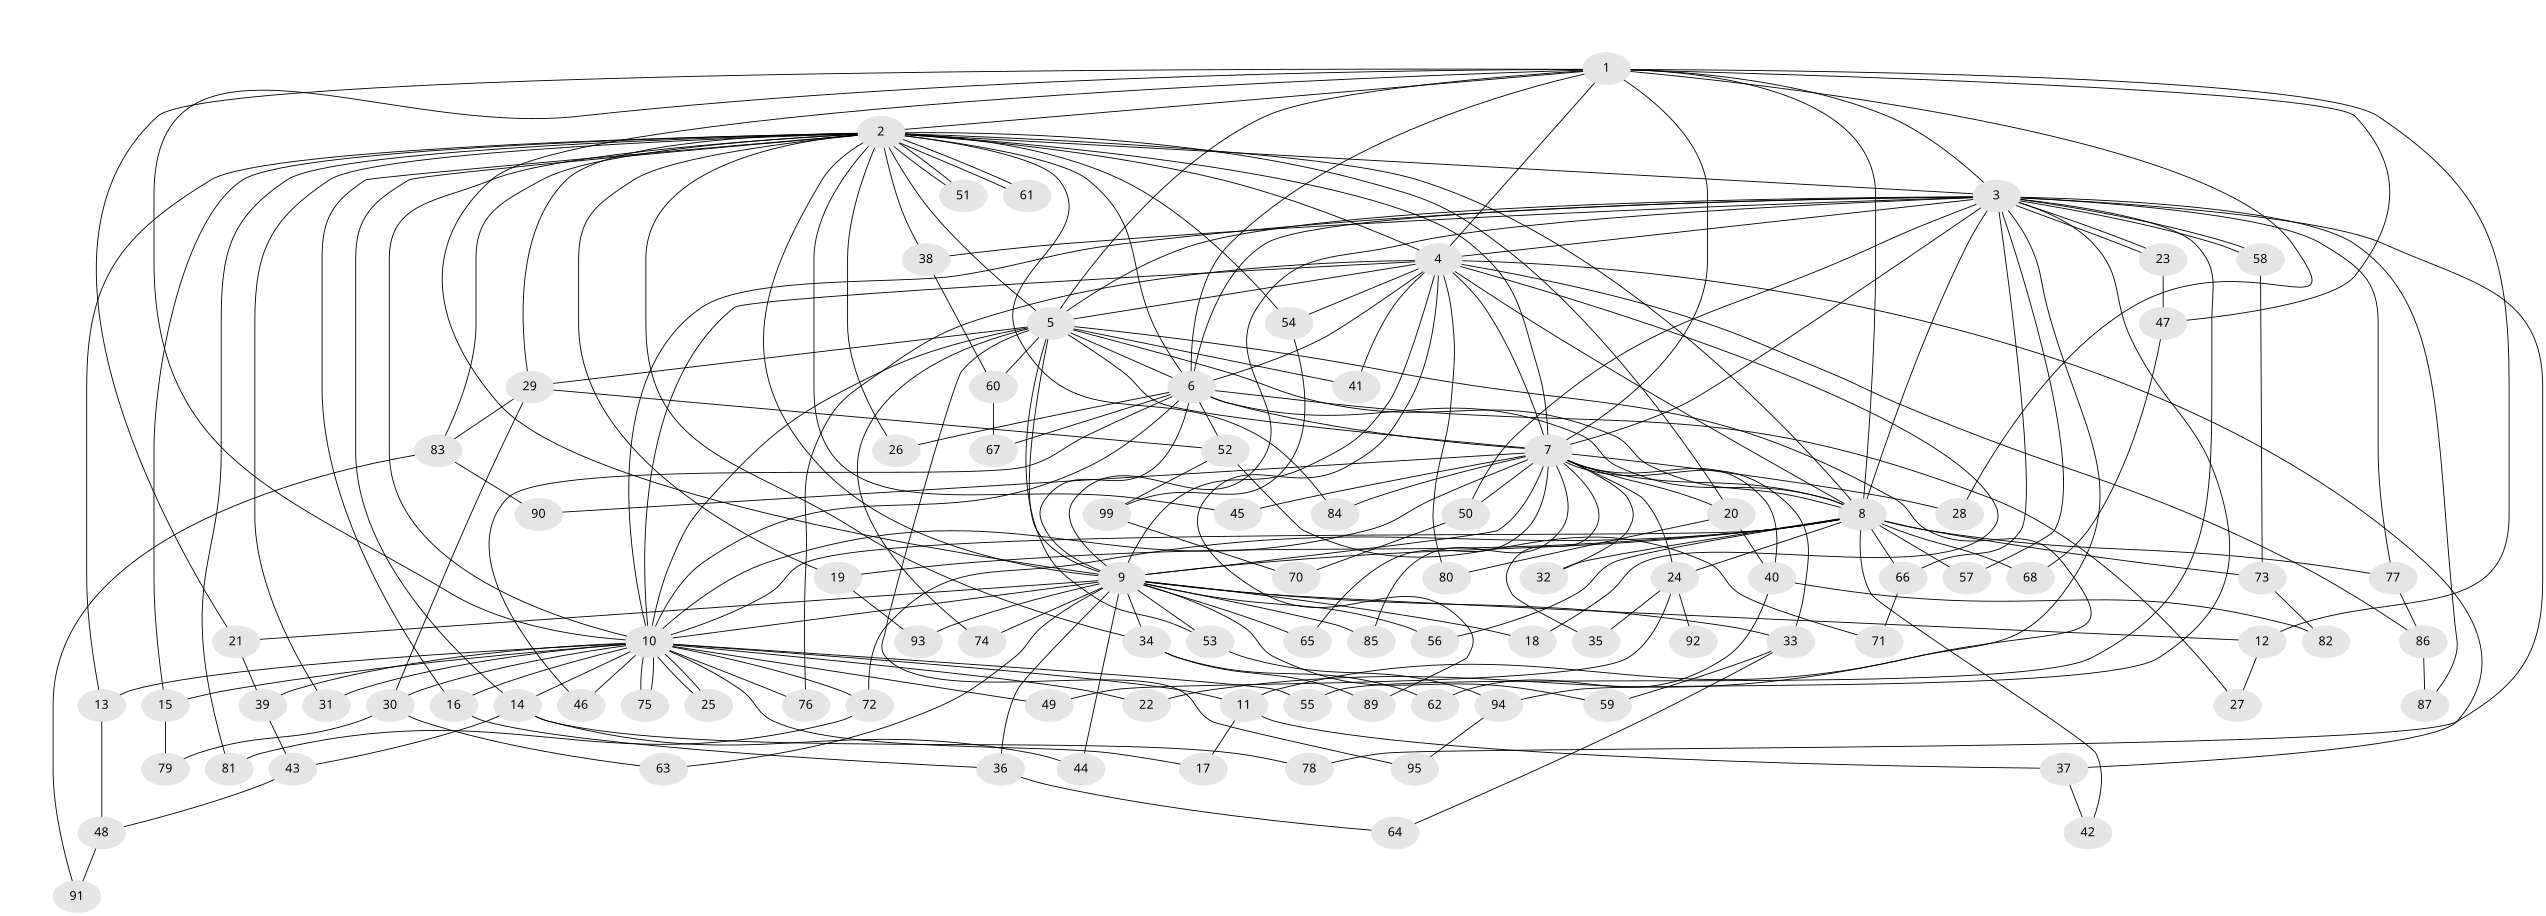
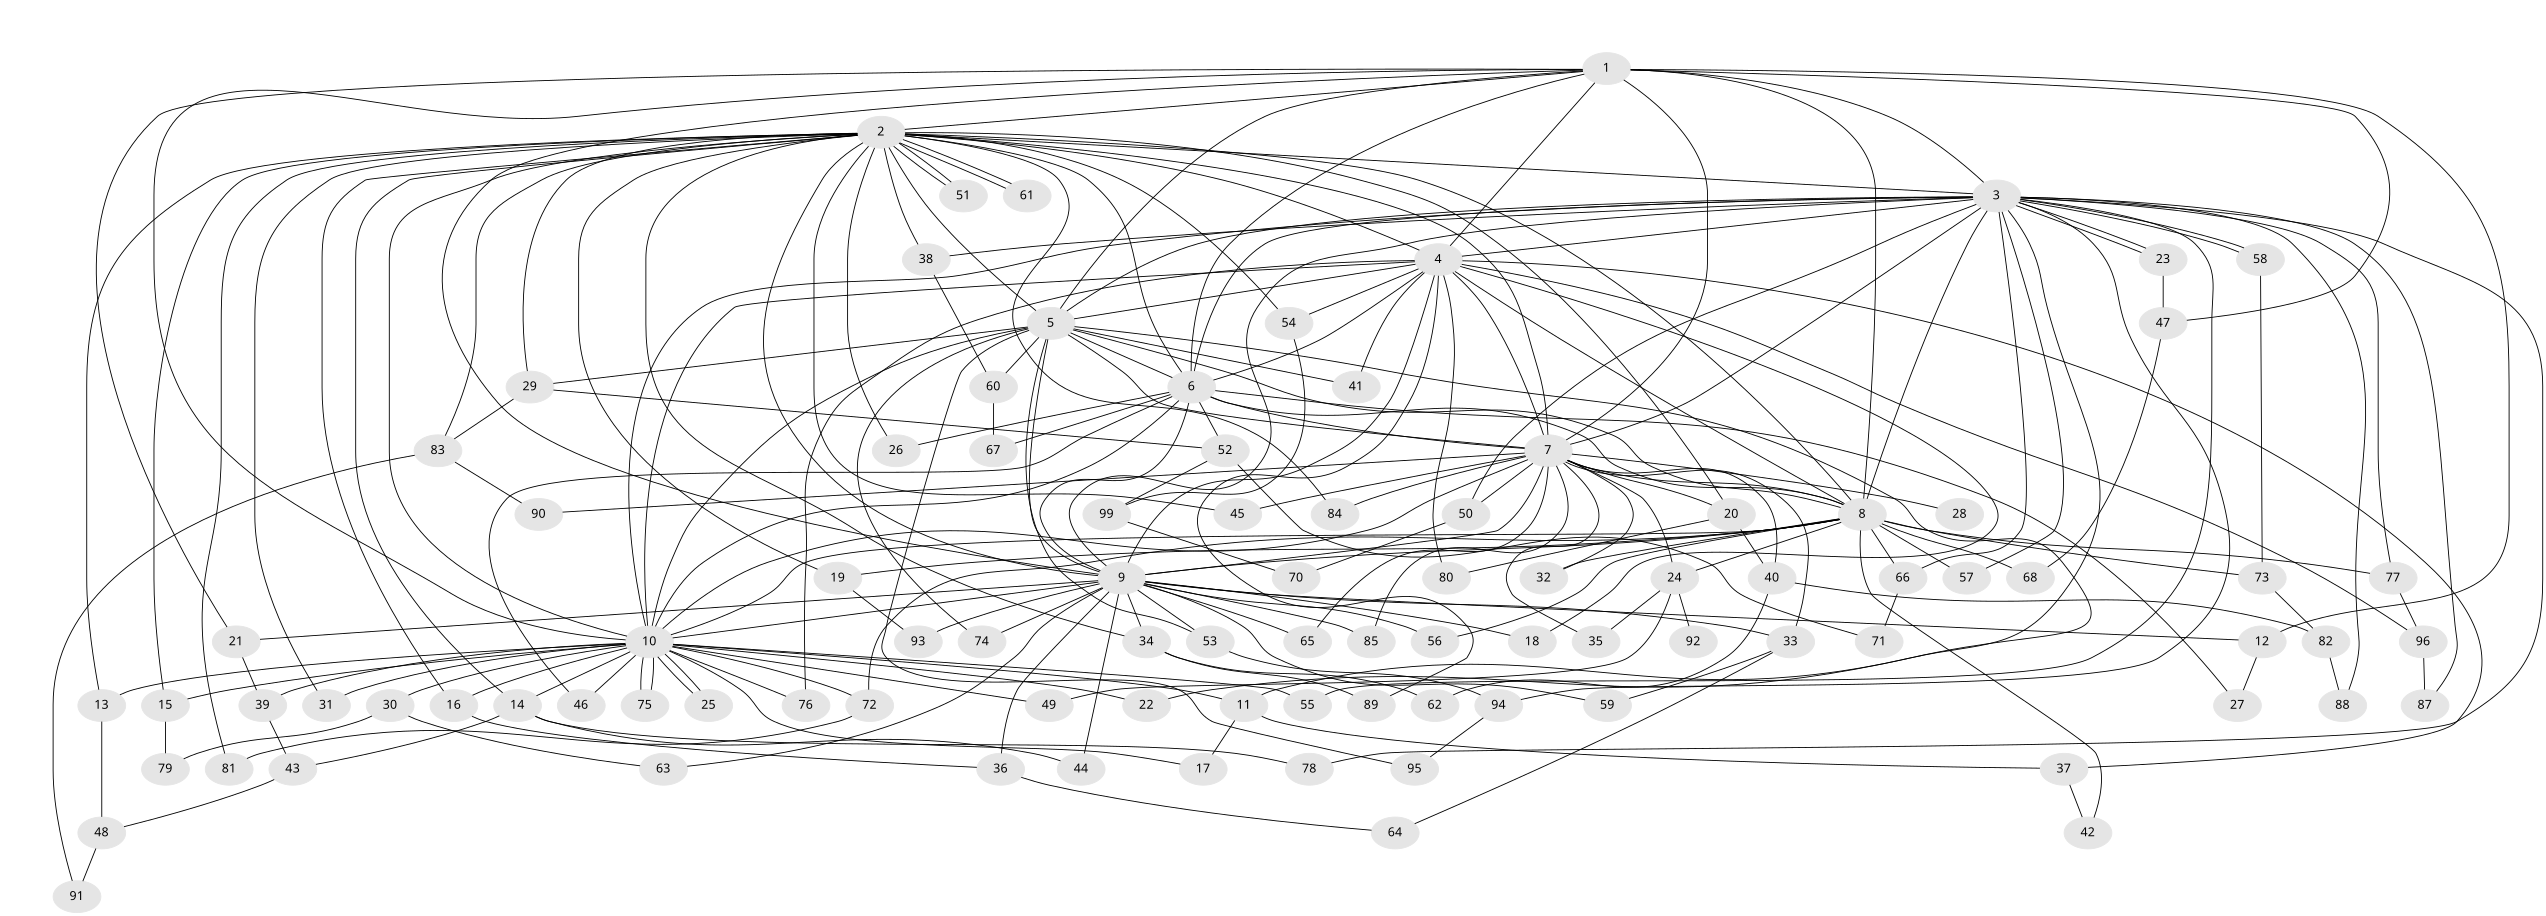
edge "1" -- "28": removed
edge "29" -- "30": removed
node "86": label "86" -> "96"
node "88": added
